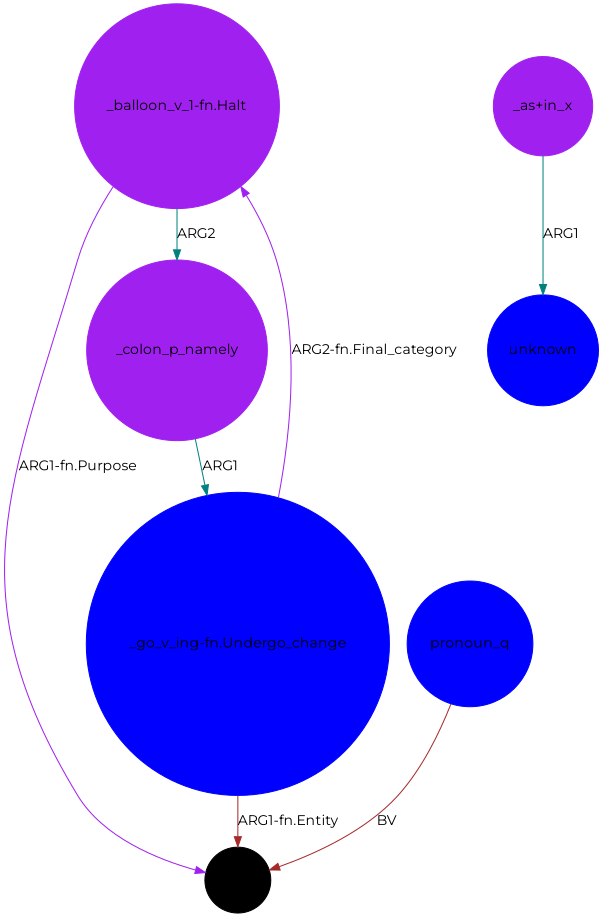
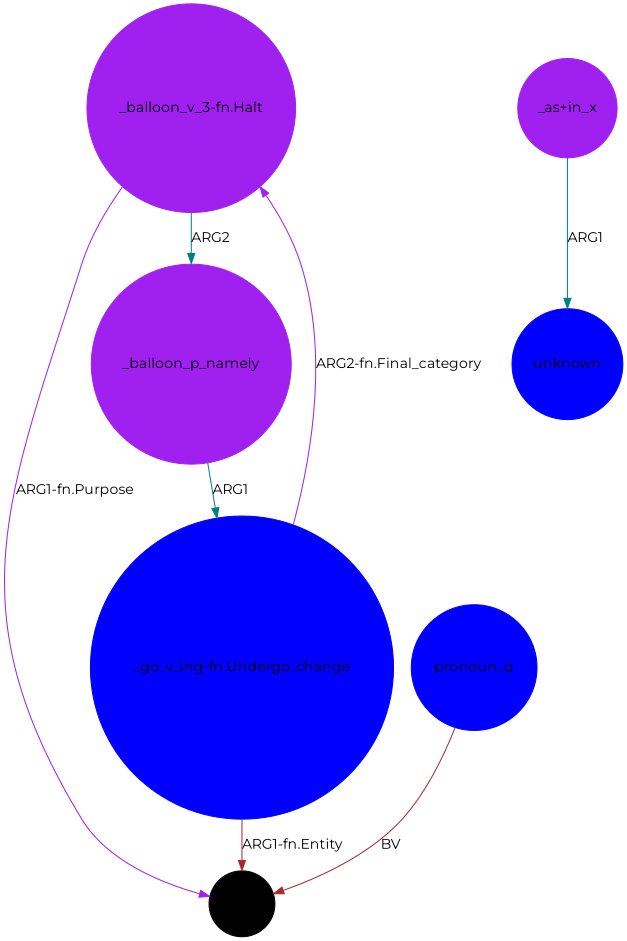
node "_balloon_v_1-fn.Halt": label "_balloon_v_1-fn.Halt" -> "_balloon_v_3-fn.Halt"
node "_colon_p_namely": label "_colon_p_namely" -> "_balloon_p_namely"
